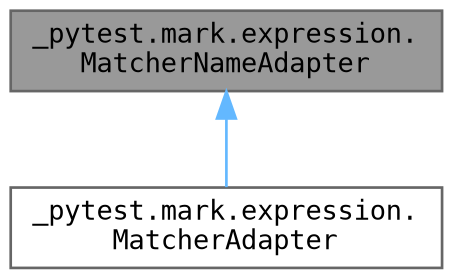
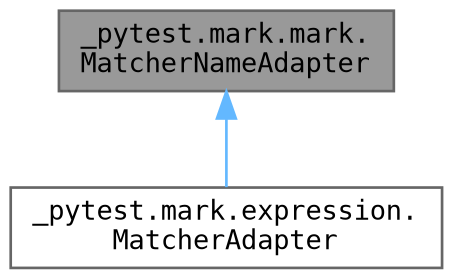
node "_pytest.mark.expression. MatcherNameAdapter": label "_pytest.mark.expression. MatcherNameAdapter" -> "_pytest.mark.mark. MatcherNameAdapter"
